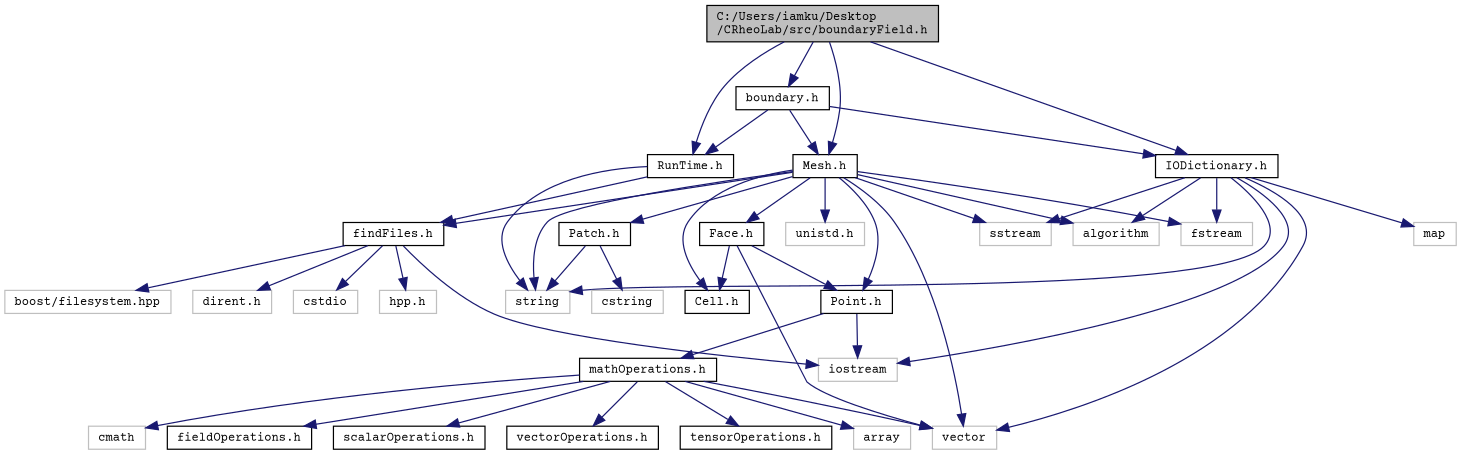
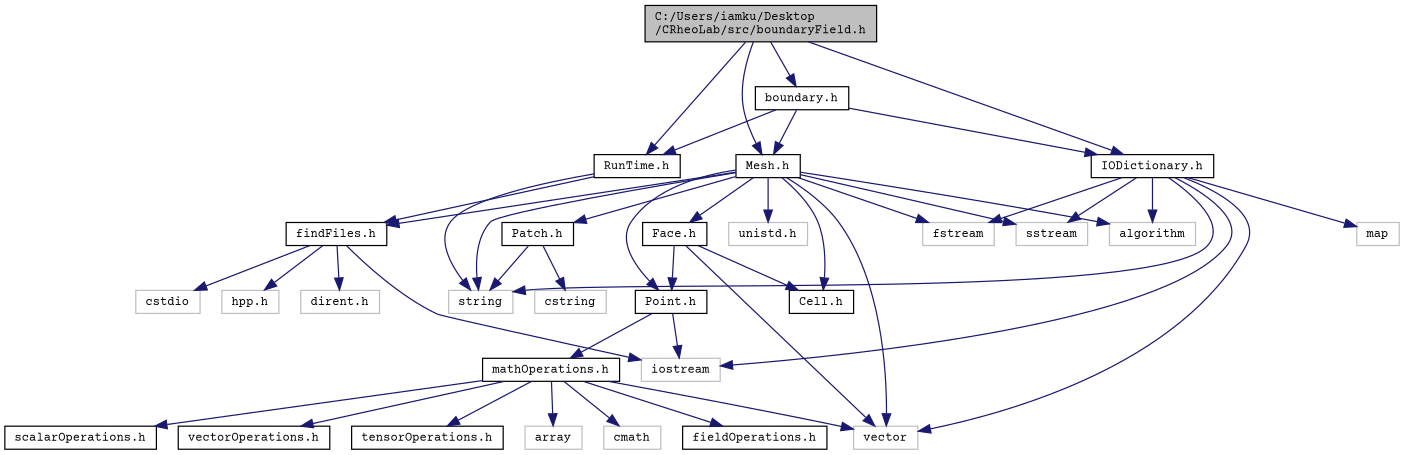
node "boost/filesystem.hpp": removed
